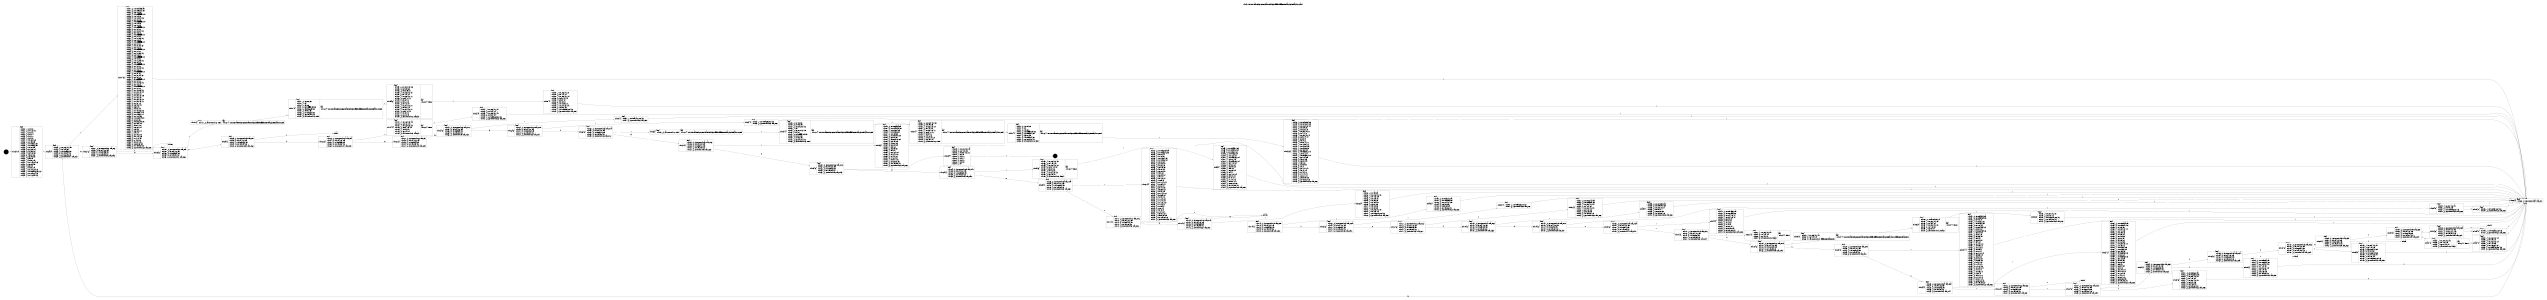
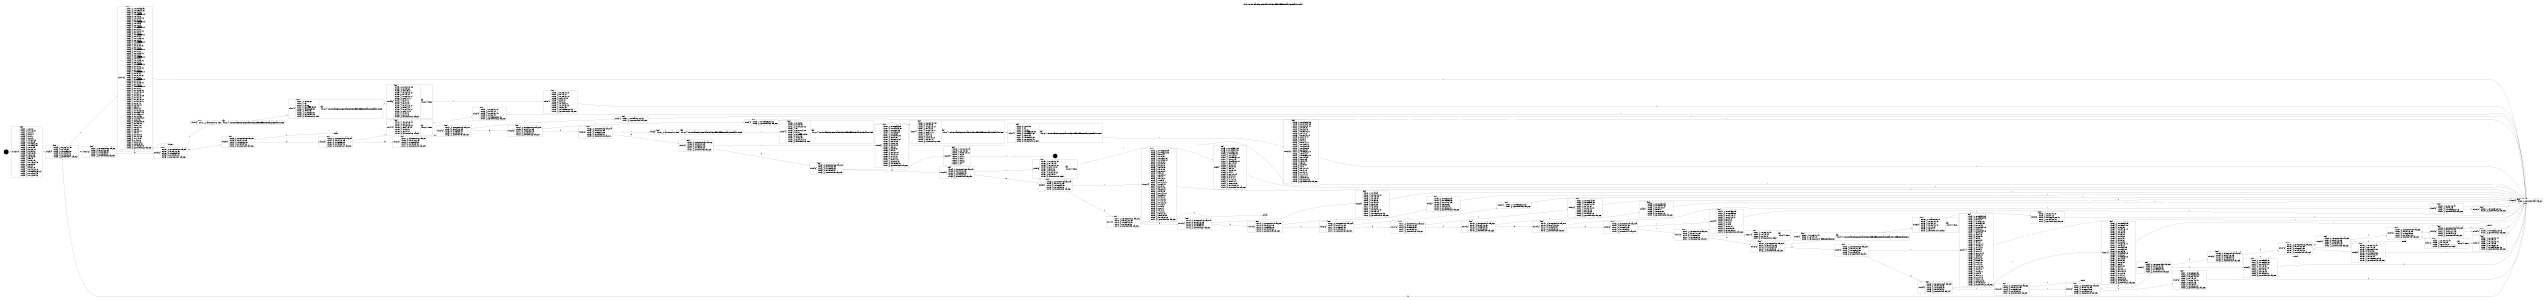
edge "0x40172d [28]" -> "0x401ab6": now "0x40172d [28]" -> "0x401749 [28]"
